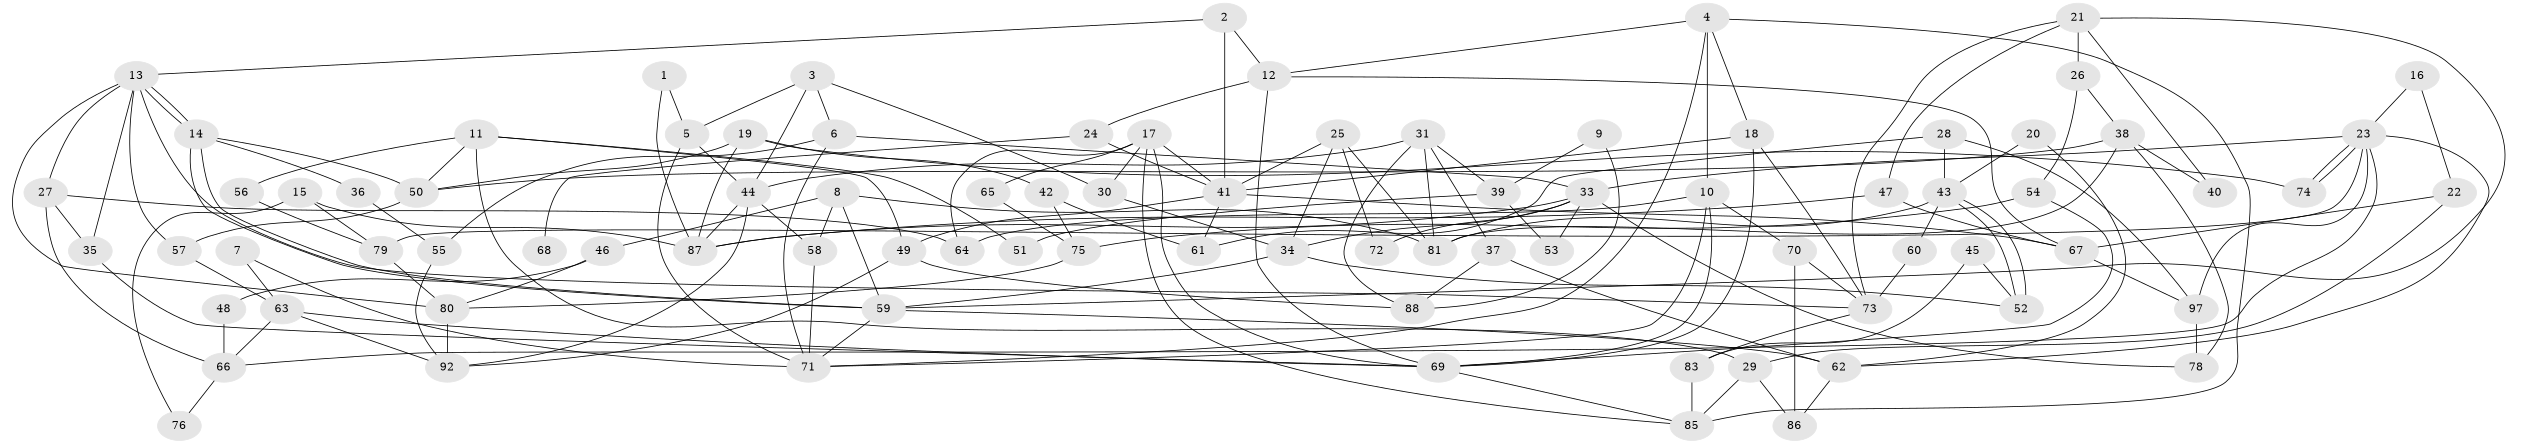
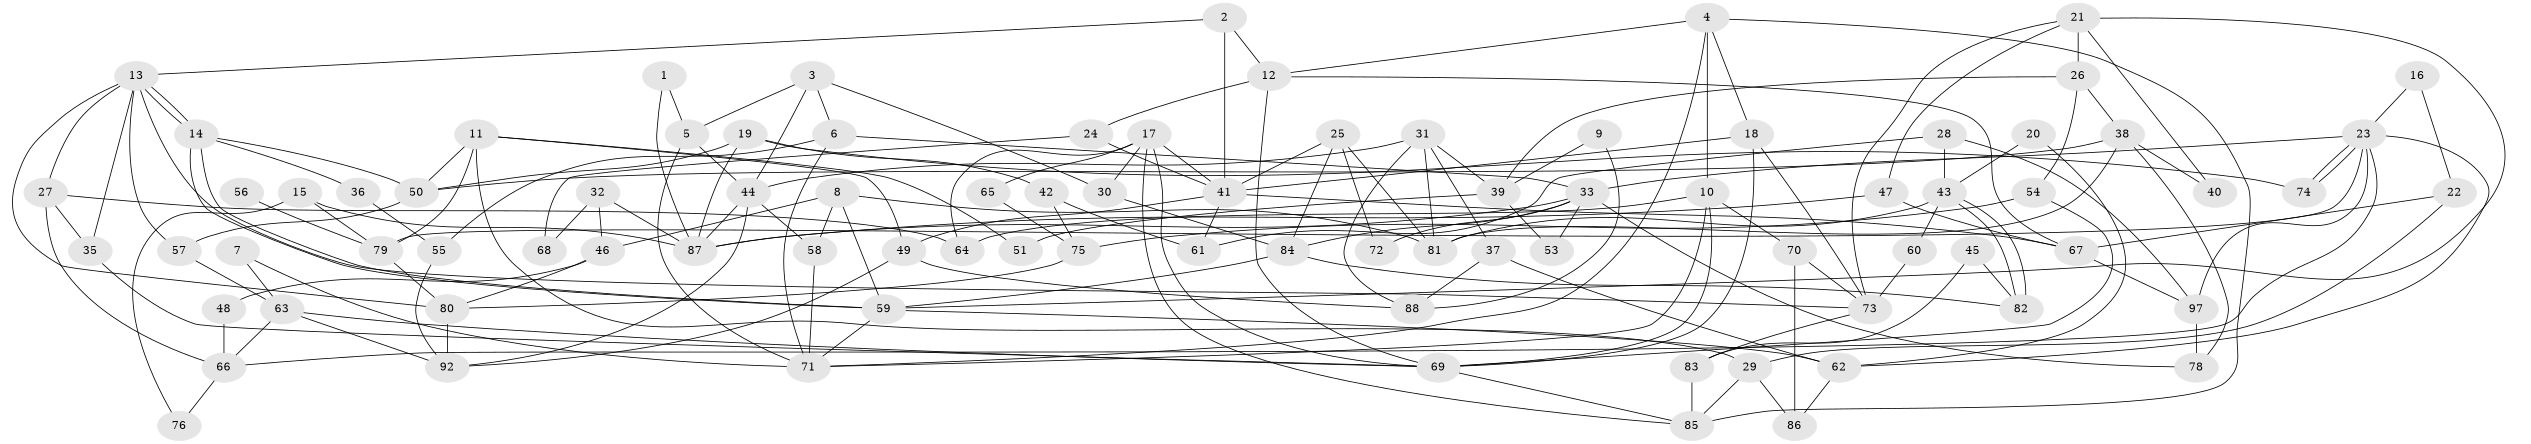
edge "26" -- "39": added
edge "11" -- "56": now "11" -- "79"
node "32": added
node "34": label "34" -> "84"
node "52": label "52" -> "82"
